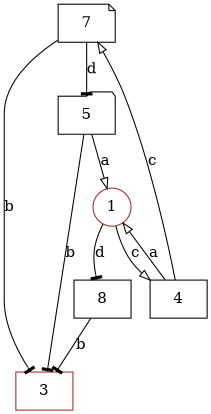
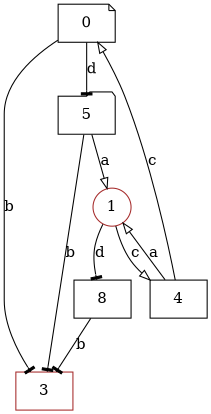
node "7": label "7" -> "0"
